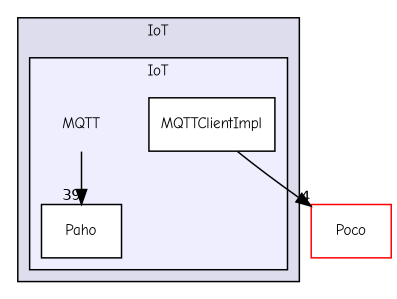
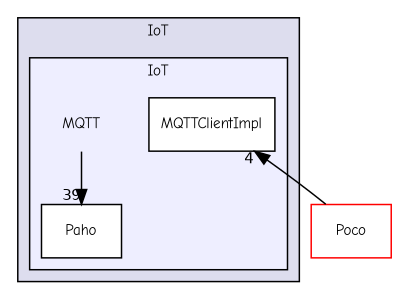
edge "MQTTClientImpl" -> "Poco": reversed
